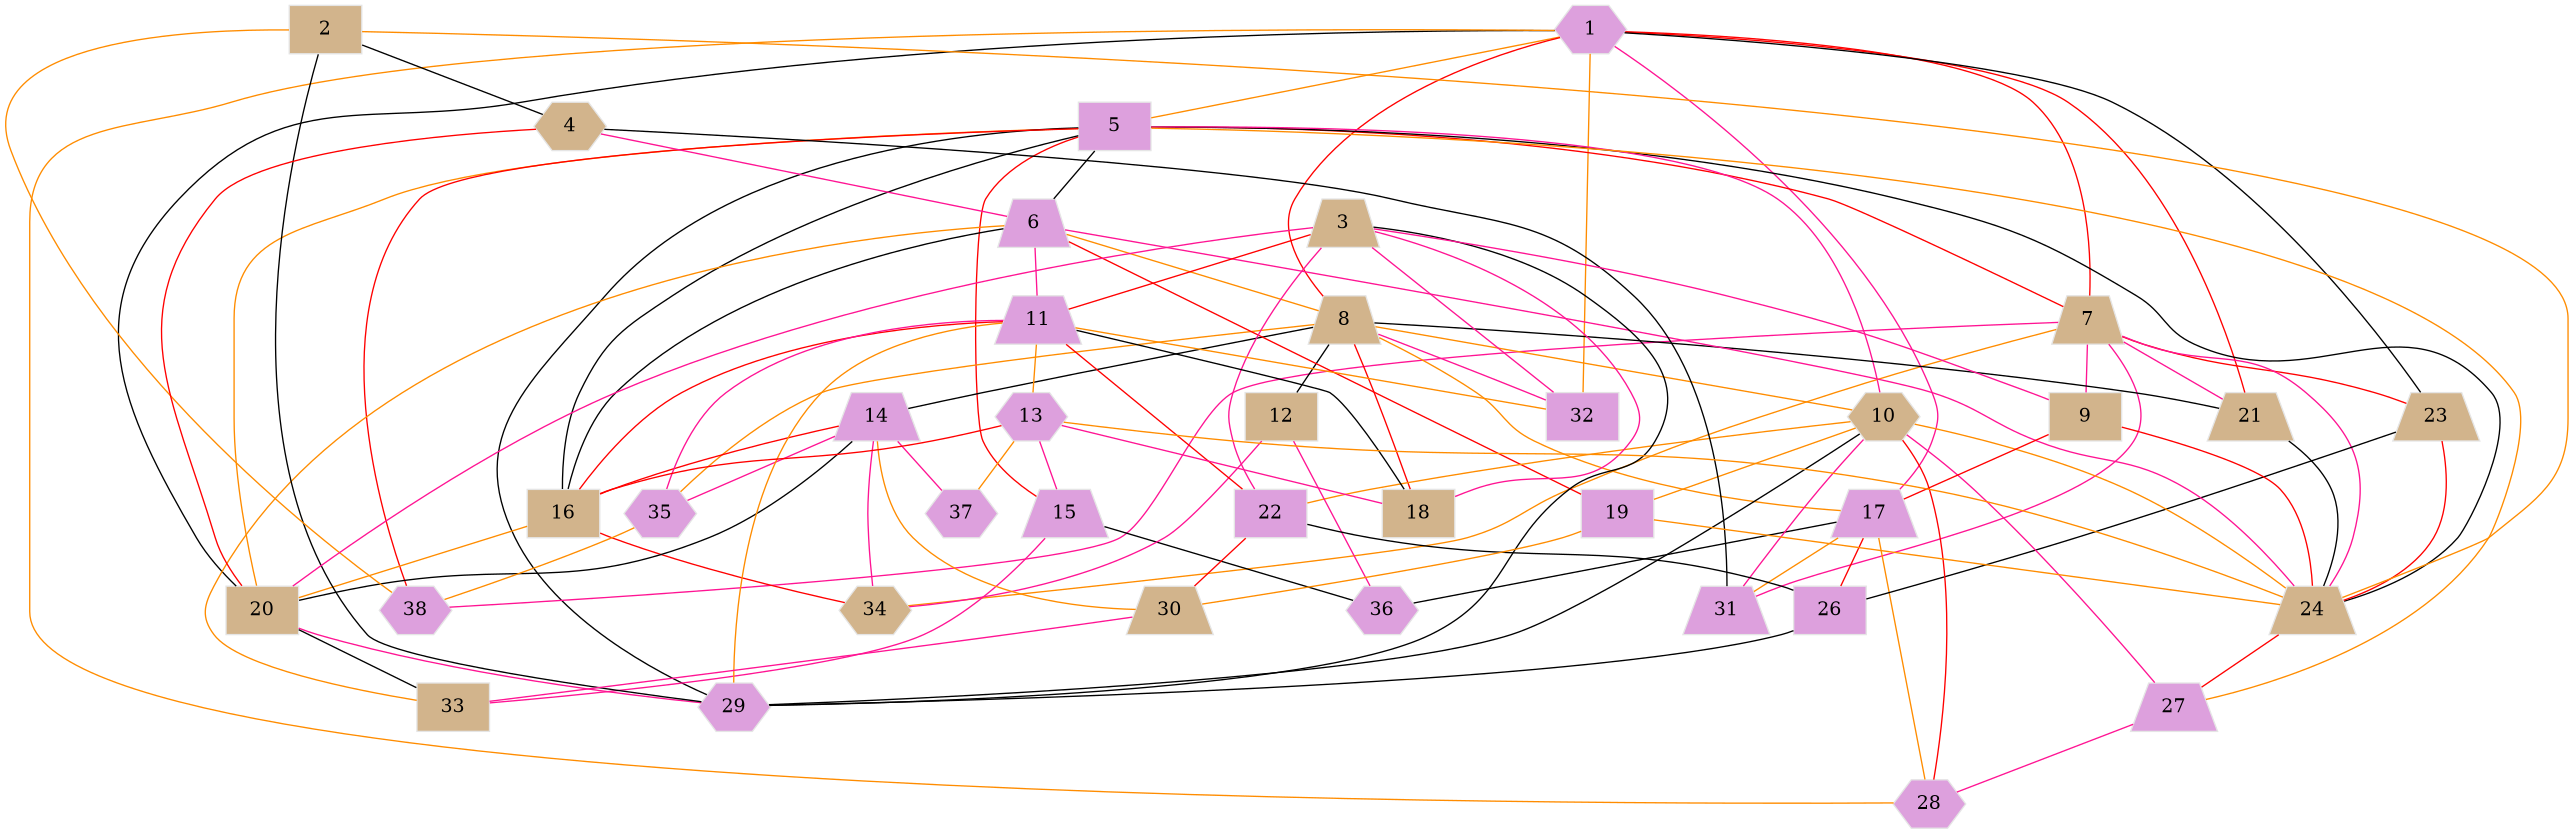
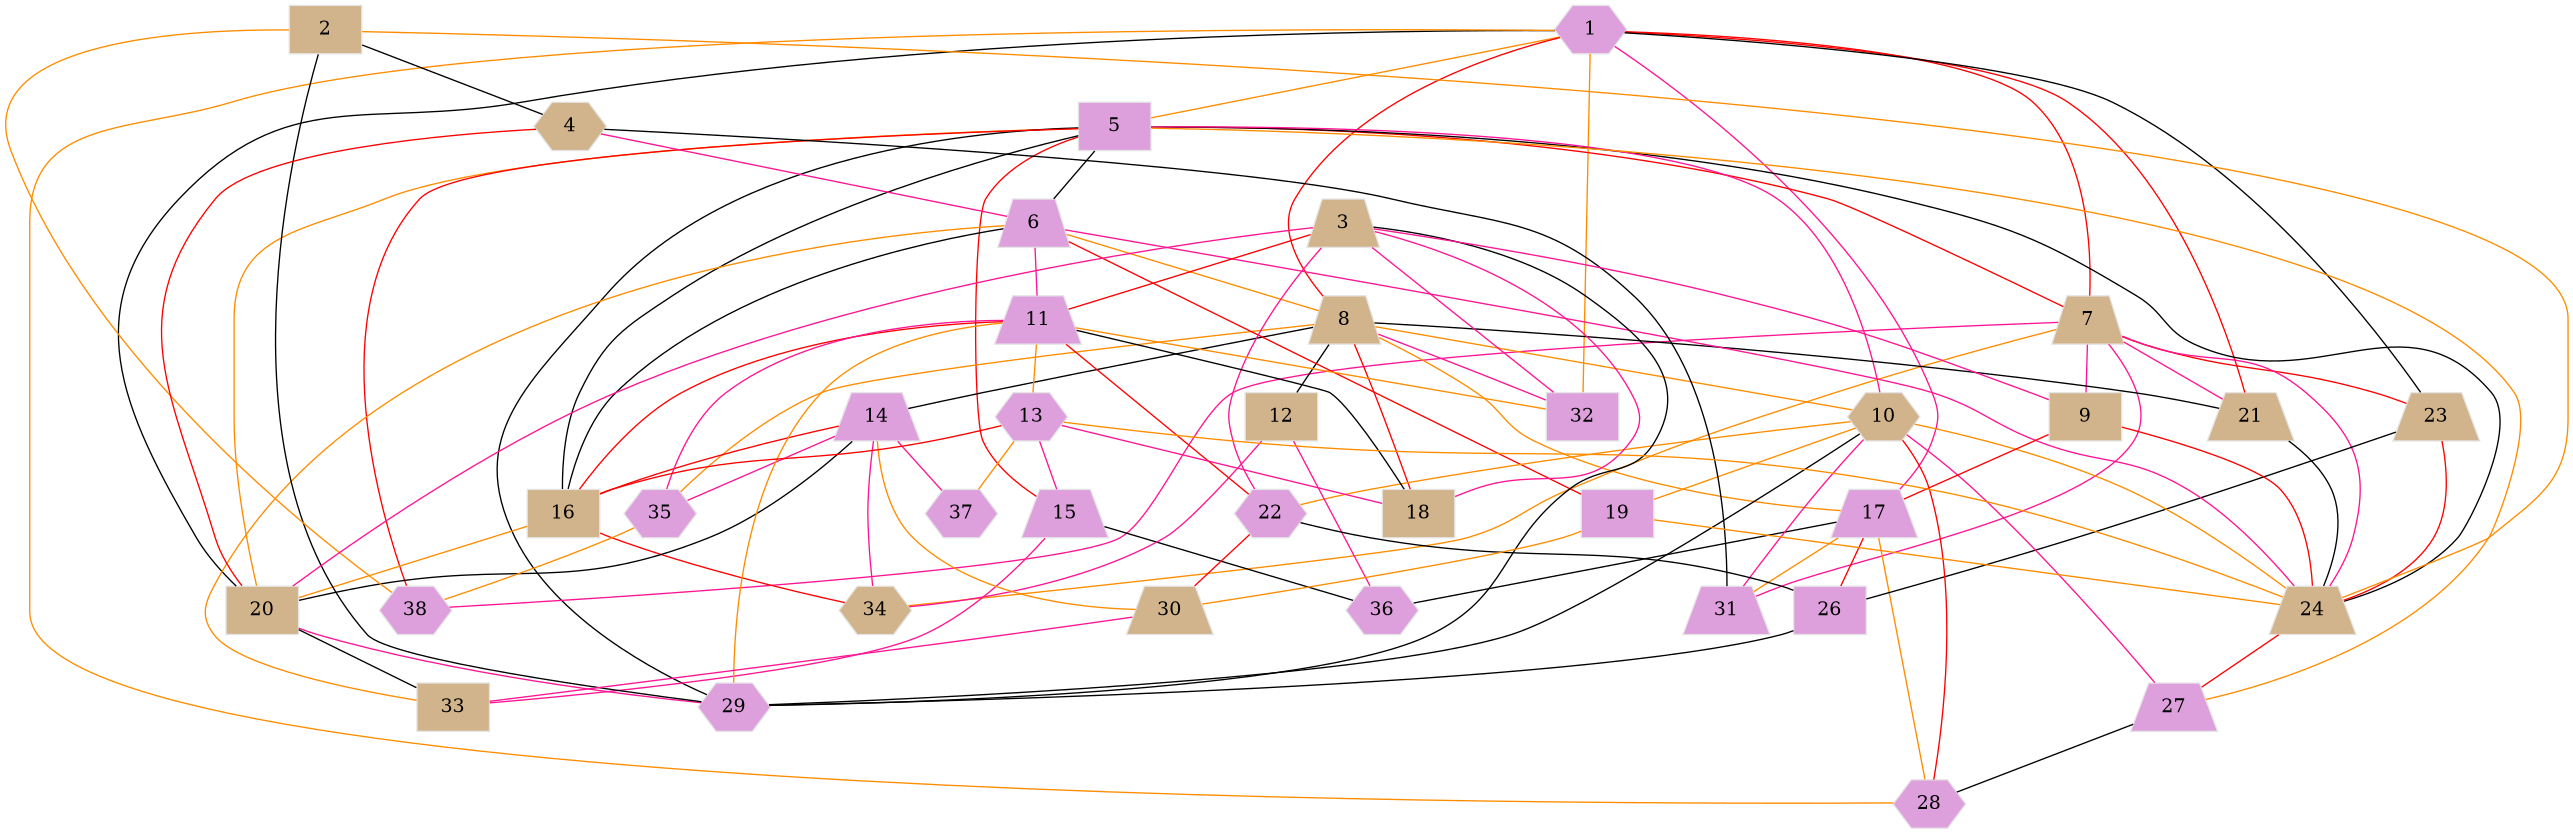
node "22": shape box -> hexagon
edge "27" -- "28": color deeppink -> black
